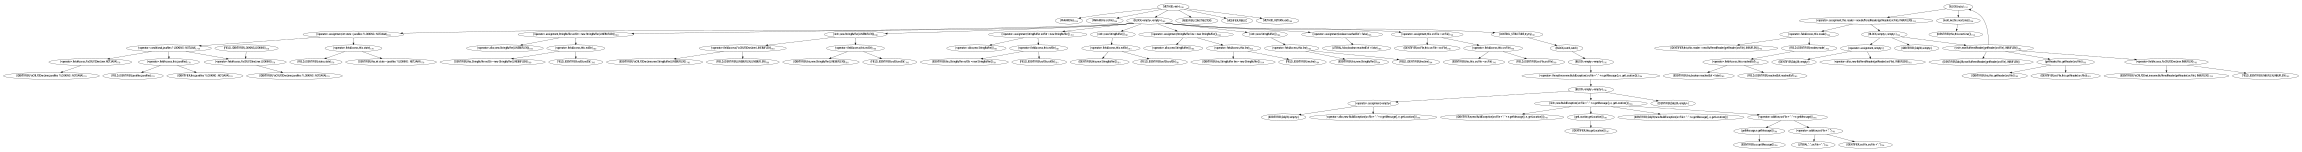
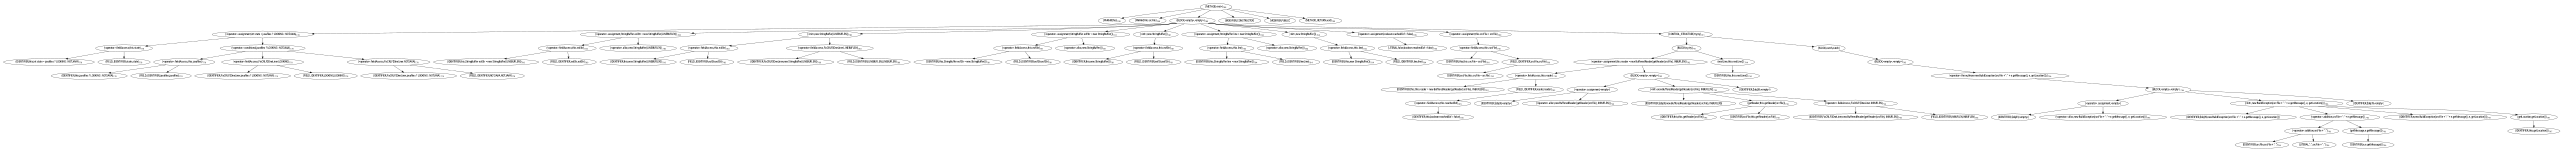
edge "(<init>,new BufferedReader(getReader(srcFile), INBUFLEN))" -> "(BLOCK,try,try)": now "(CONTROL_STRUCTURE,try,try)" -> "(BLOCK,try,try)"
edge "(<operator>.assignment,this.srcFile = srcFile)" -> "(IDENTIFIER,srcFile,this.srcFile = srcFile)": now "(FIELD_IDENTIFIER,srcFile,srcFile)" -> "(IDENTIFIER,srcFile,this.srcFile = srcFile)"
edge "(FIELD_IDENTIFIER,LOOKING,LOOKING)" -> "(<operator>.fieldAccess,FixCRLF$OneLiner.LOOKING)": reversed
node "(FIELD_IDENTIFIER,NOTJAVA,NOTJAVA)": added
node "(FIELD_IDENTIFIER,reachedEof,reachedEof)": removed
